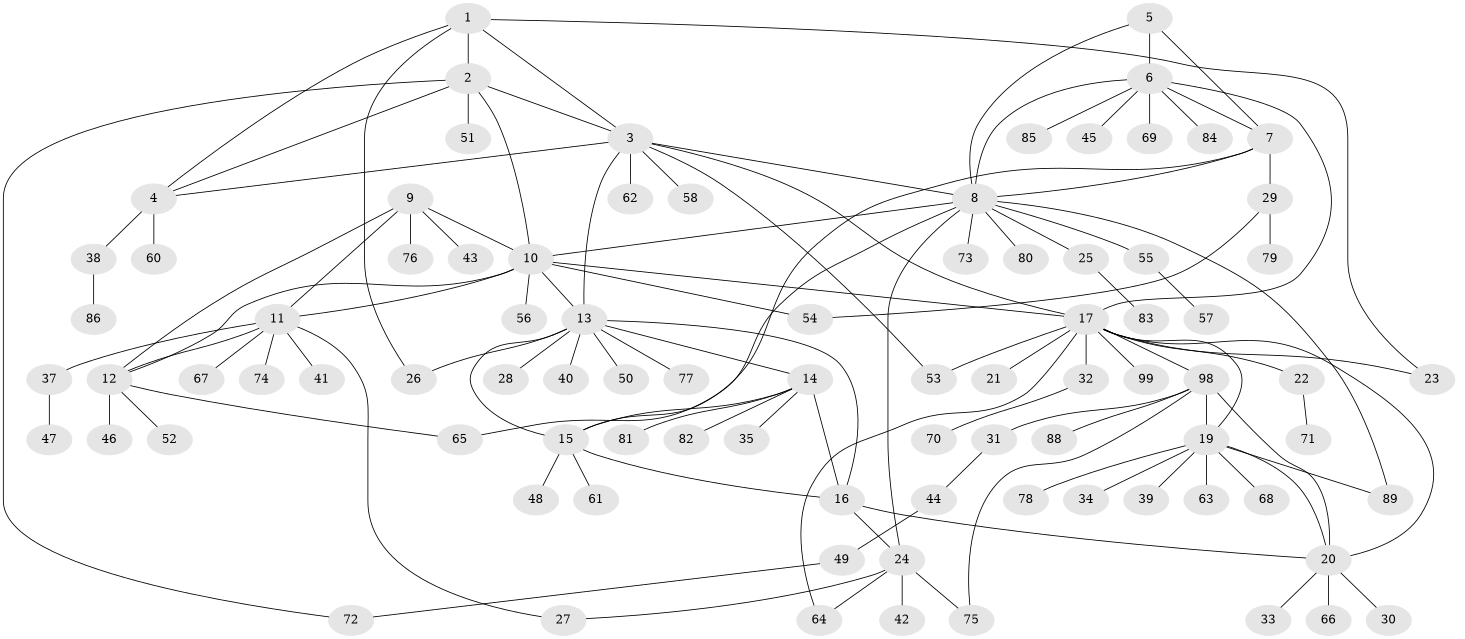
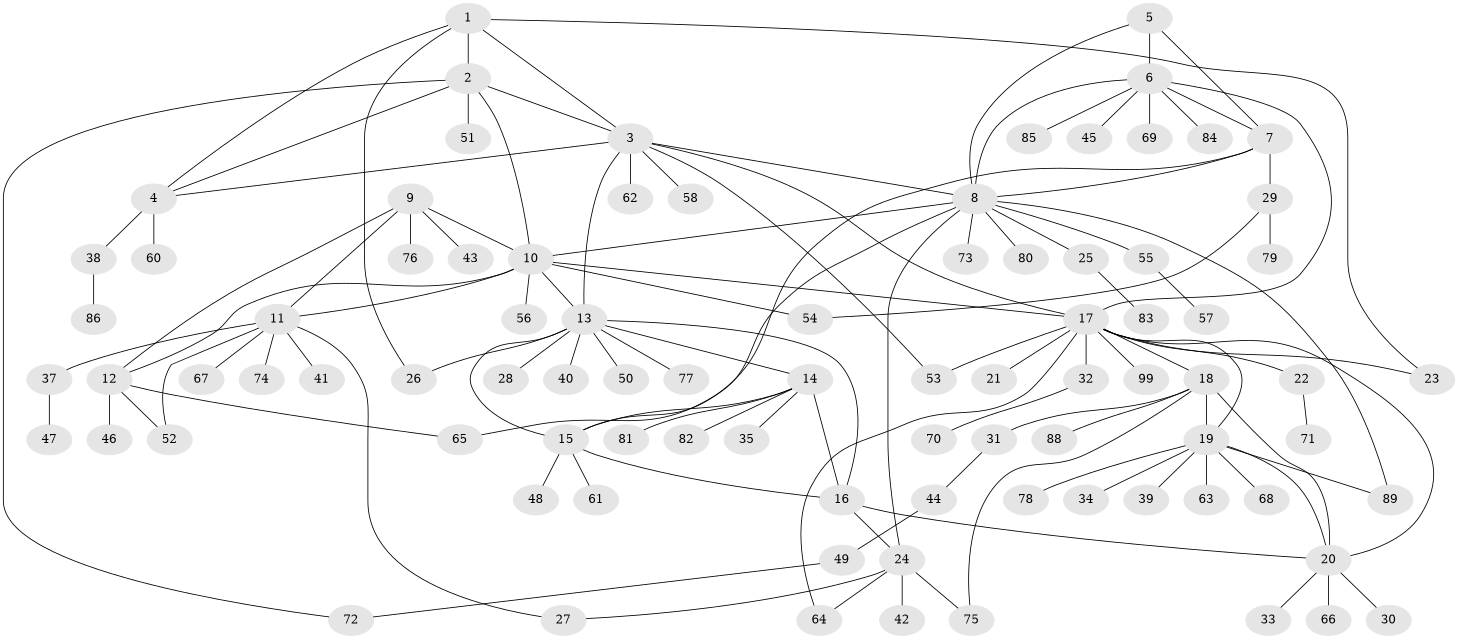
edge "11" -- "12": now "11" -- "52"
node "98": label "98" -> "18"
